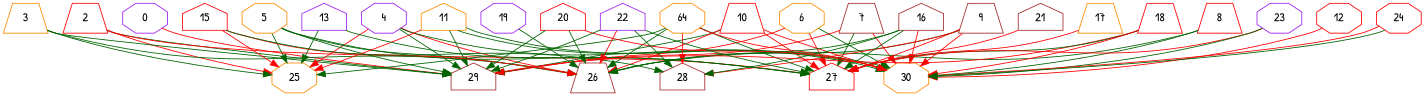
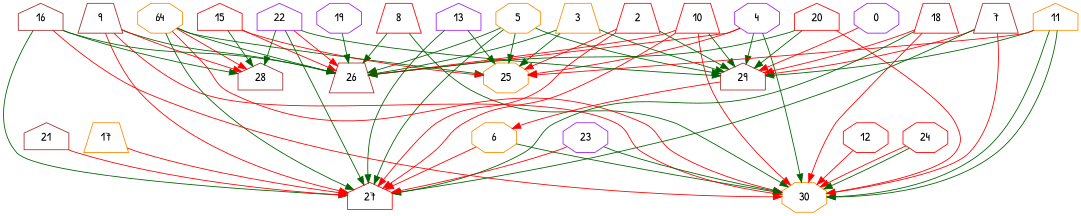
edge "6" -> "29": reversed
